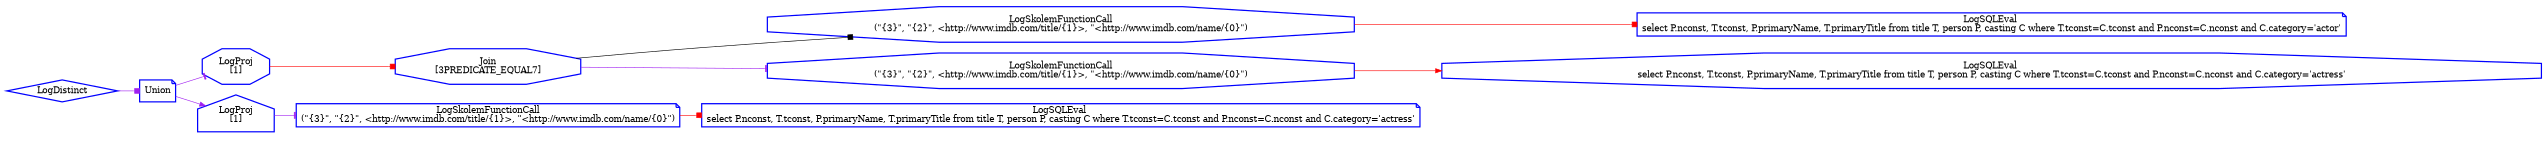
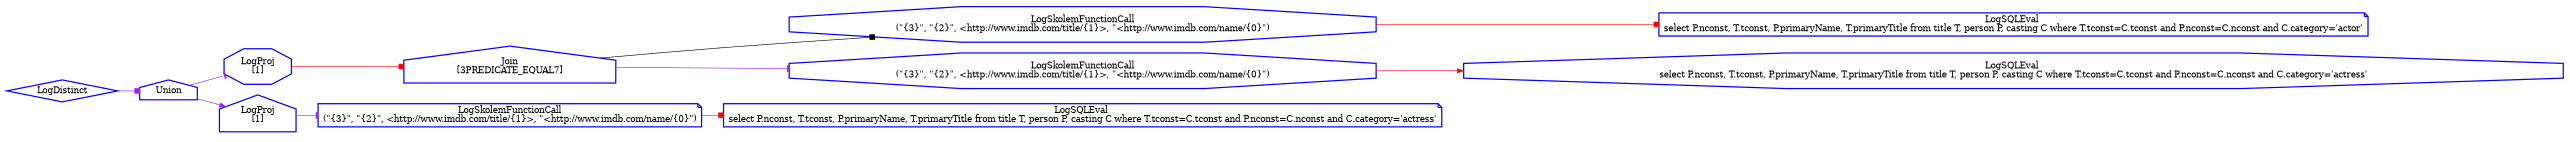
node "Join [3PREDICATE_EQUAL7]": shape octagon -> house
node "Union": shape note -> house
